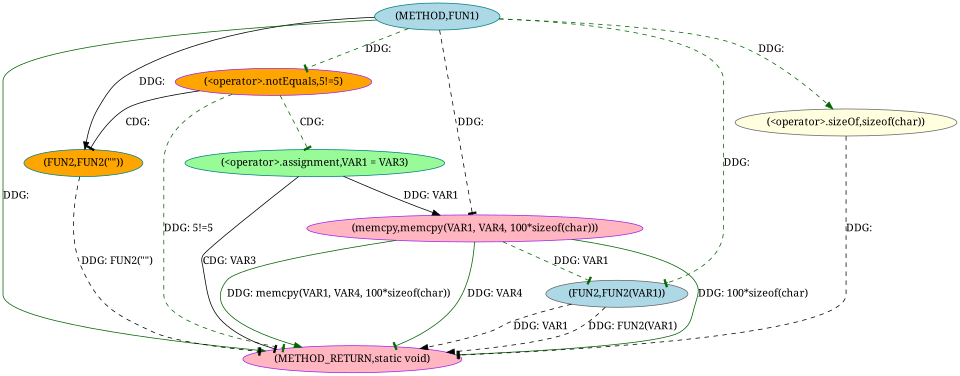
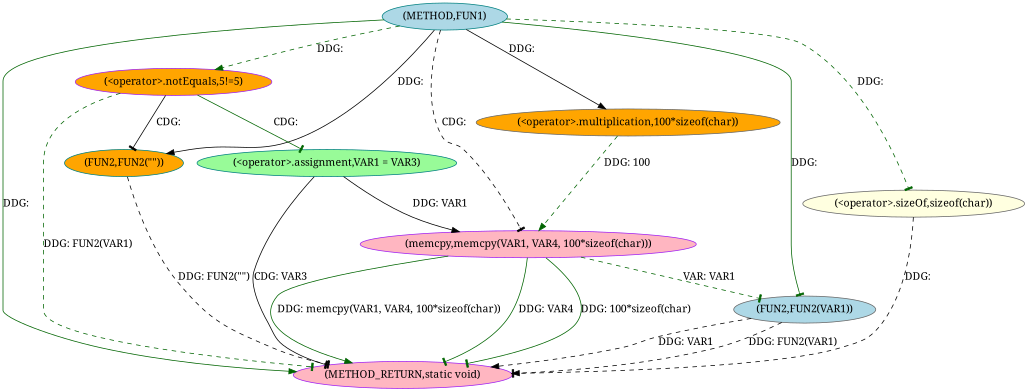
edge "(METHOD,FUN1)" -> "(<operator>.sizeOf,sizeof(char))": arrowhead normal -> tee
edge "(METHOD,FUN1)" -> "(<operator>.notEquals,5!=5)": arrowhead tee -> normal
edge "(METHOD,FUN1)" -> "(FUN2,FUN2(VAR1))": style dashed -> solid
edge "(<operator>.notEquals,5!=5)" -> "(<operator>.assignment,VAR1 = VAR3)": style dashed -> solid
edge "(METHOD,FUN1)" -> "(memcpy,memcpy(VAR1, VAR4, 100*sizeof(char)))": label "DDG: " -> "CDG: "
node "(<operator>.multiplication,100*sizeof(char))": added
edge "(<operator>.notEquals,5!=5)" -> "(METHOD_RETURN,static void)": label "DDG: 5!=5" -> "DDG: FUN2(VAR1)"
edge "(memcpy,memcpy(VAR1, VAR4, 100*sizeof(char)))" -> "(FUN2,FUN2(VAR1))": label "DDG: VAR1" -> "VAR: VAR1"
